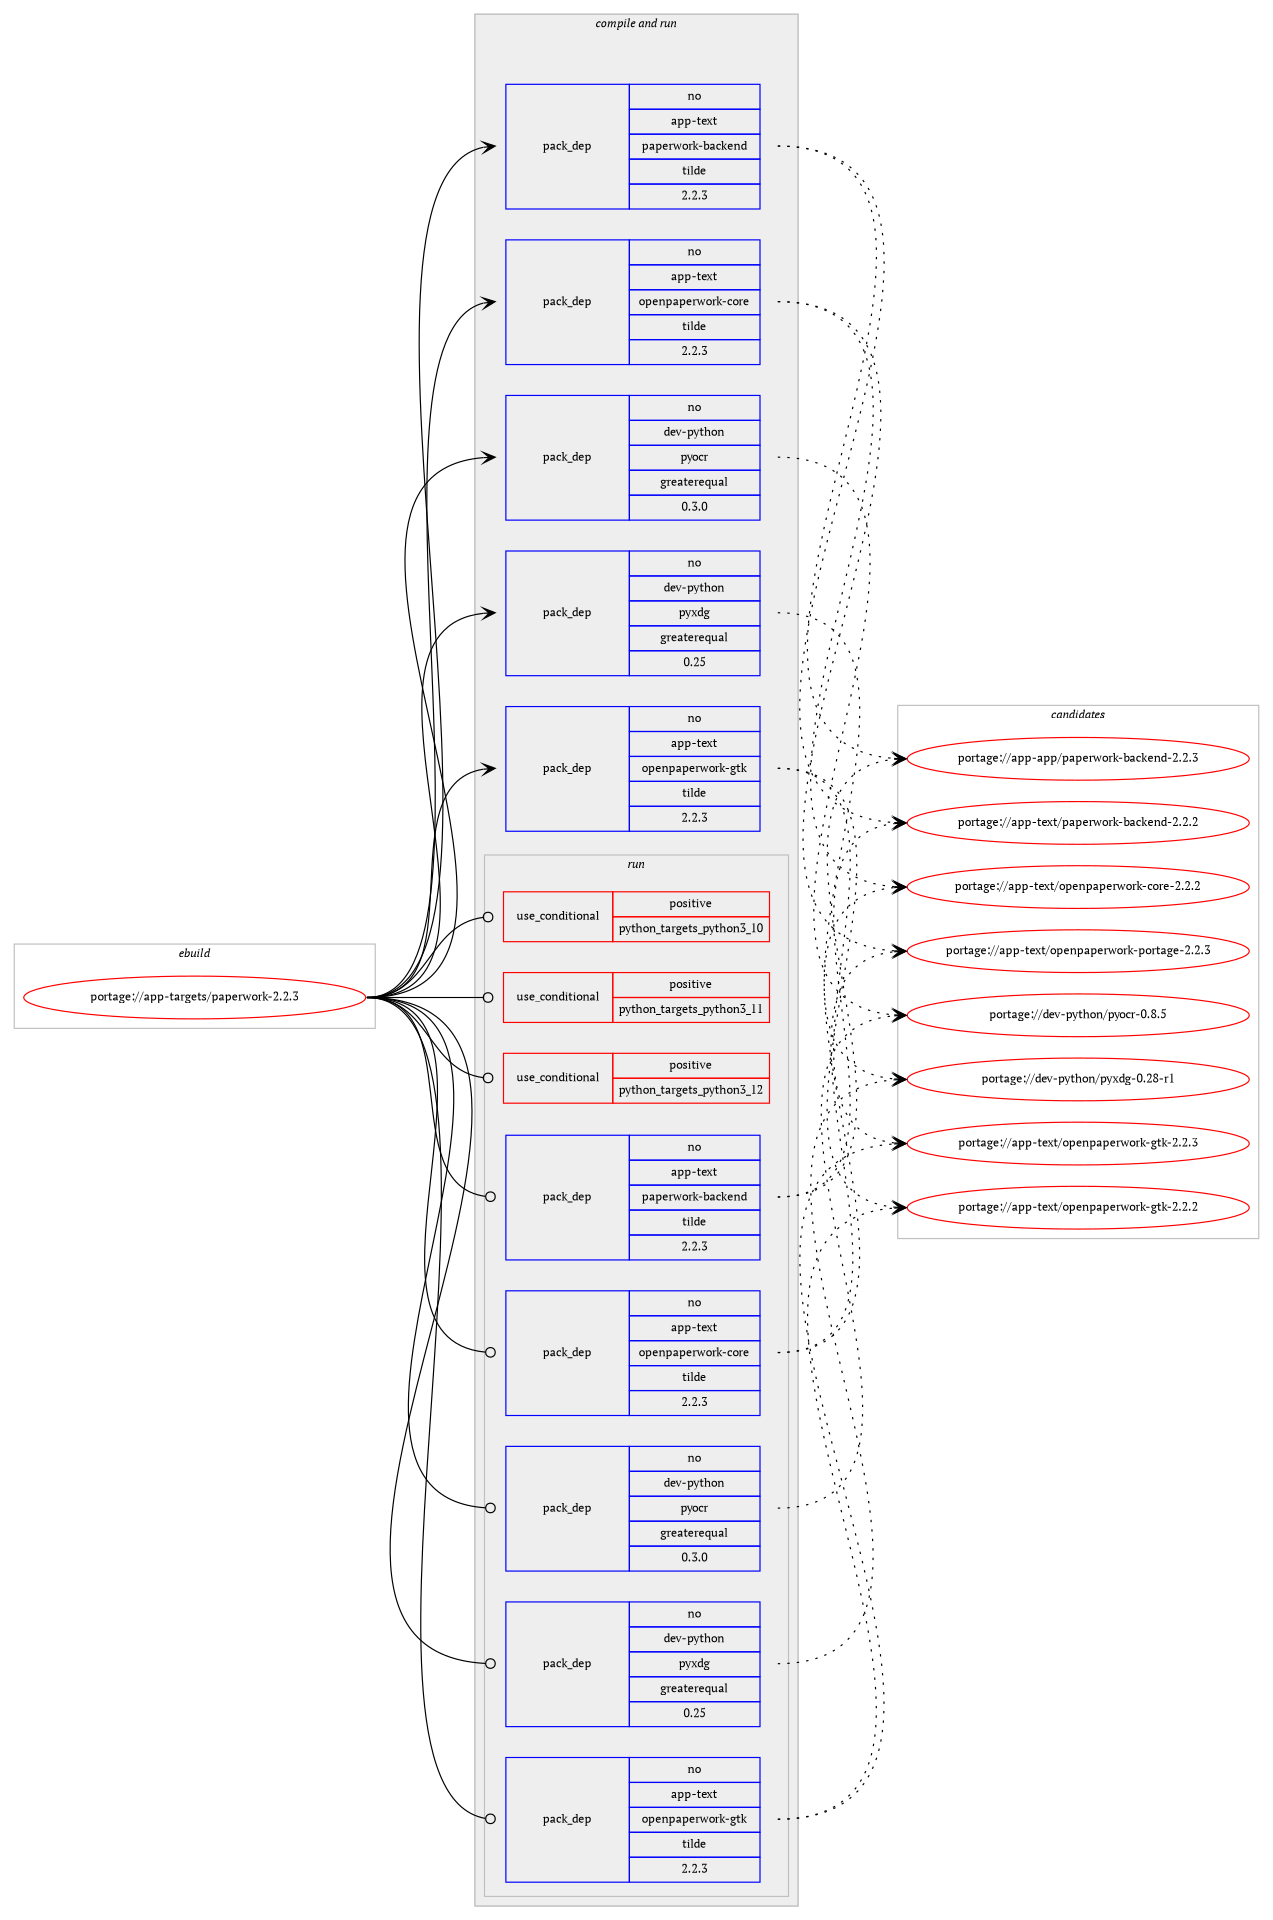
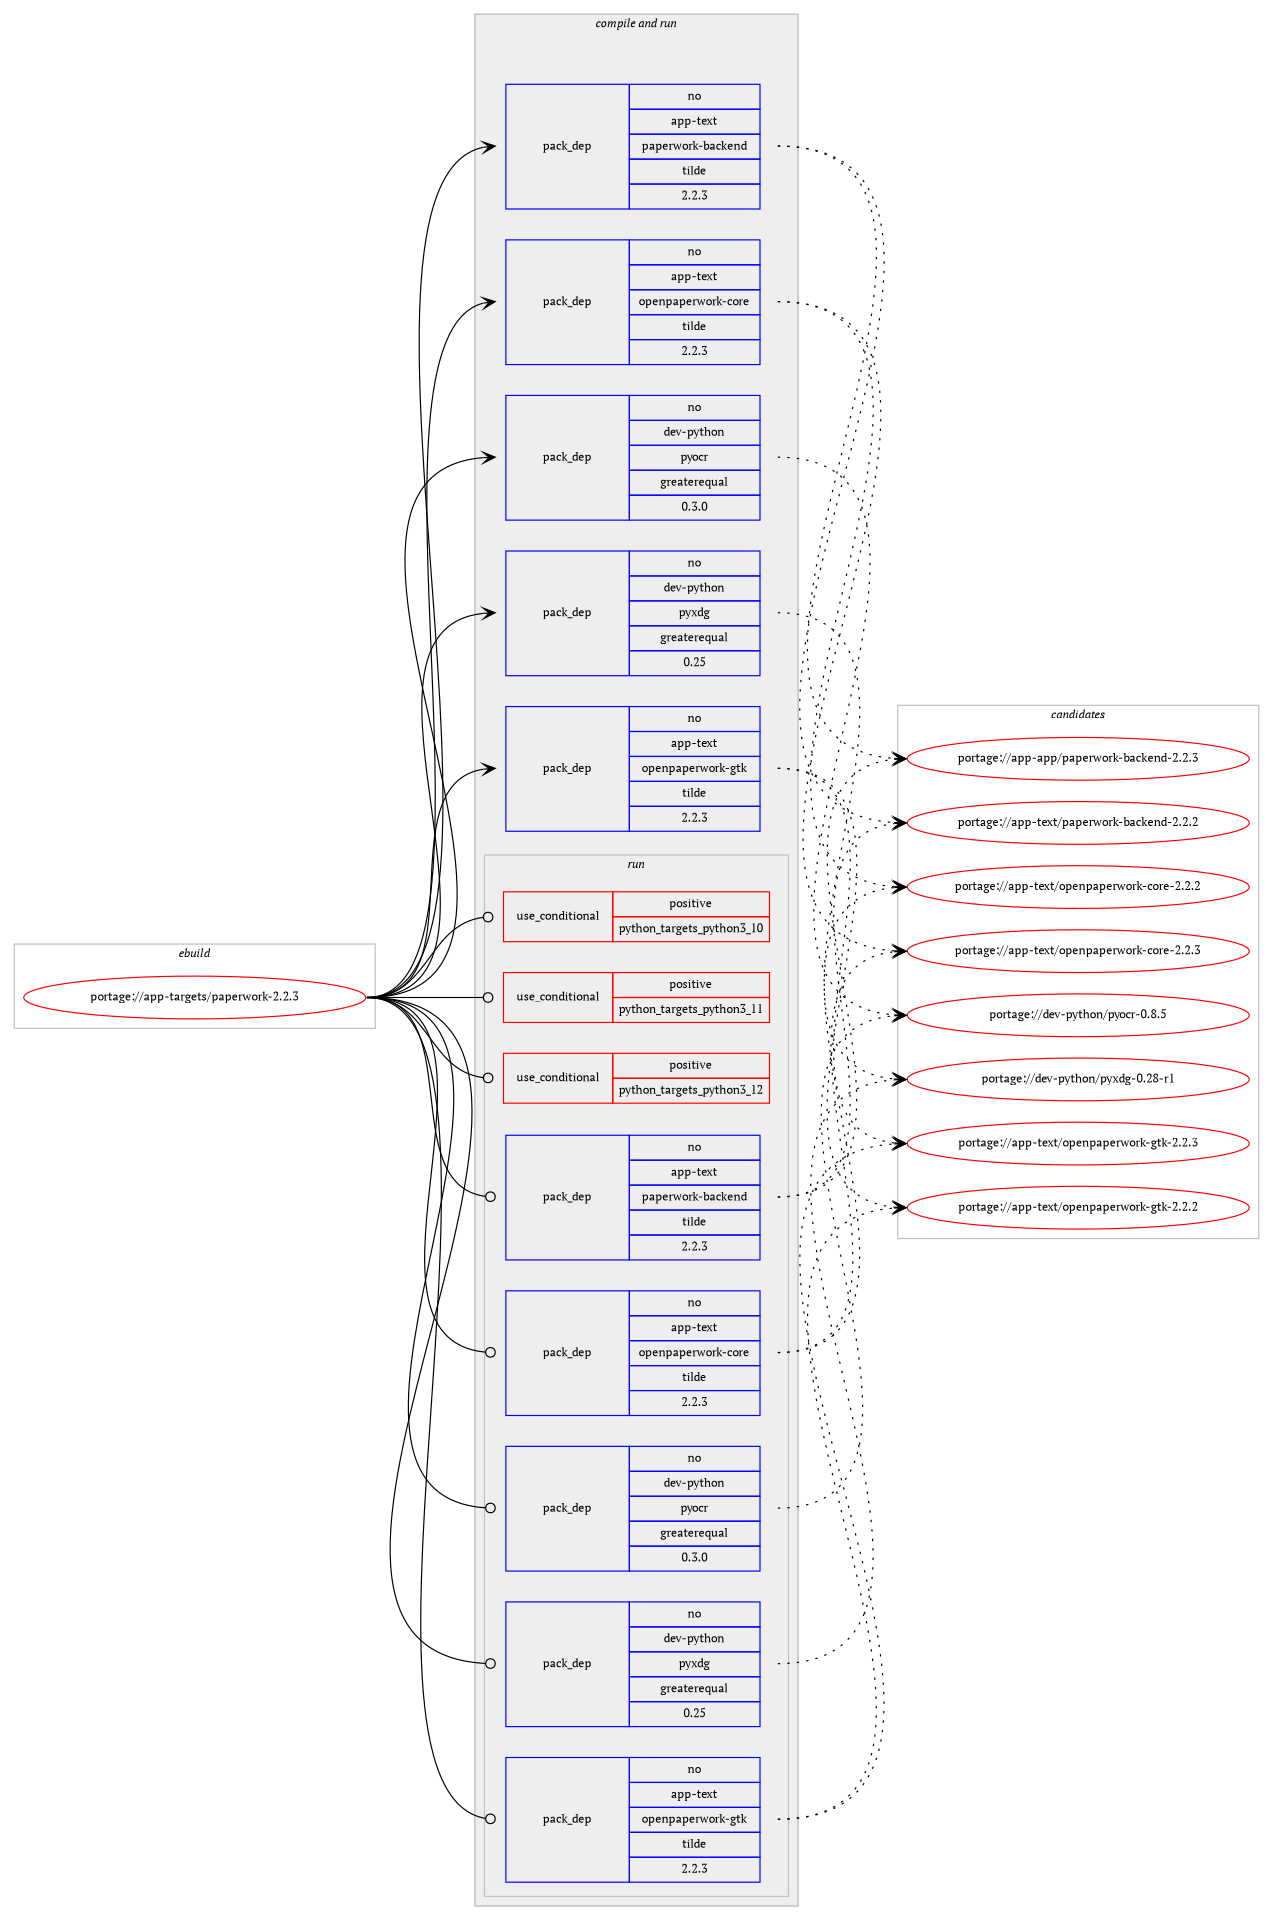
node "portage://app-text/openpaperwork-portage-2.2.3": label "portage://app-text/openpaperwork-portage-2.2.3" -> "portage://app-text/openpaperwork-core-2.2.3"
